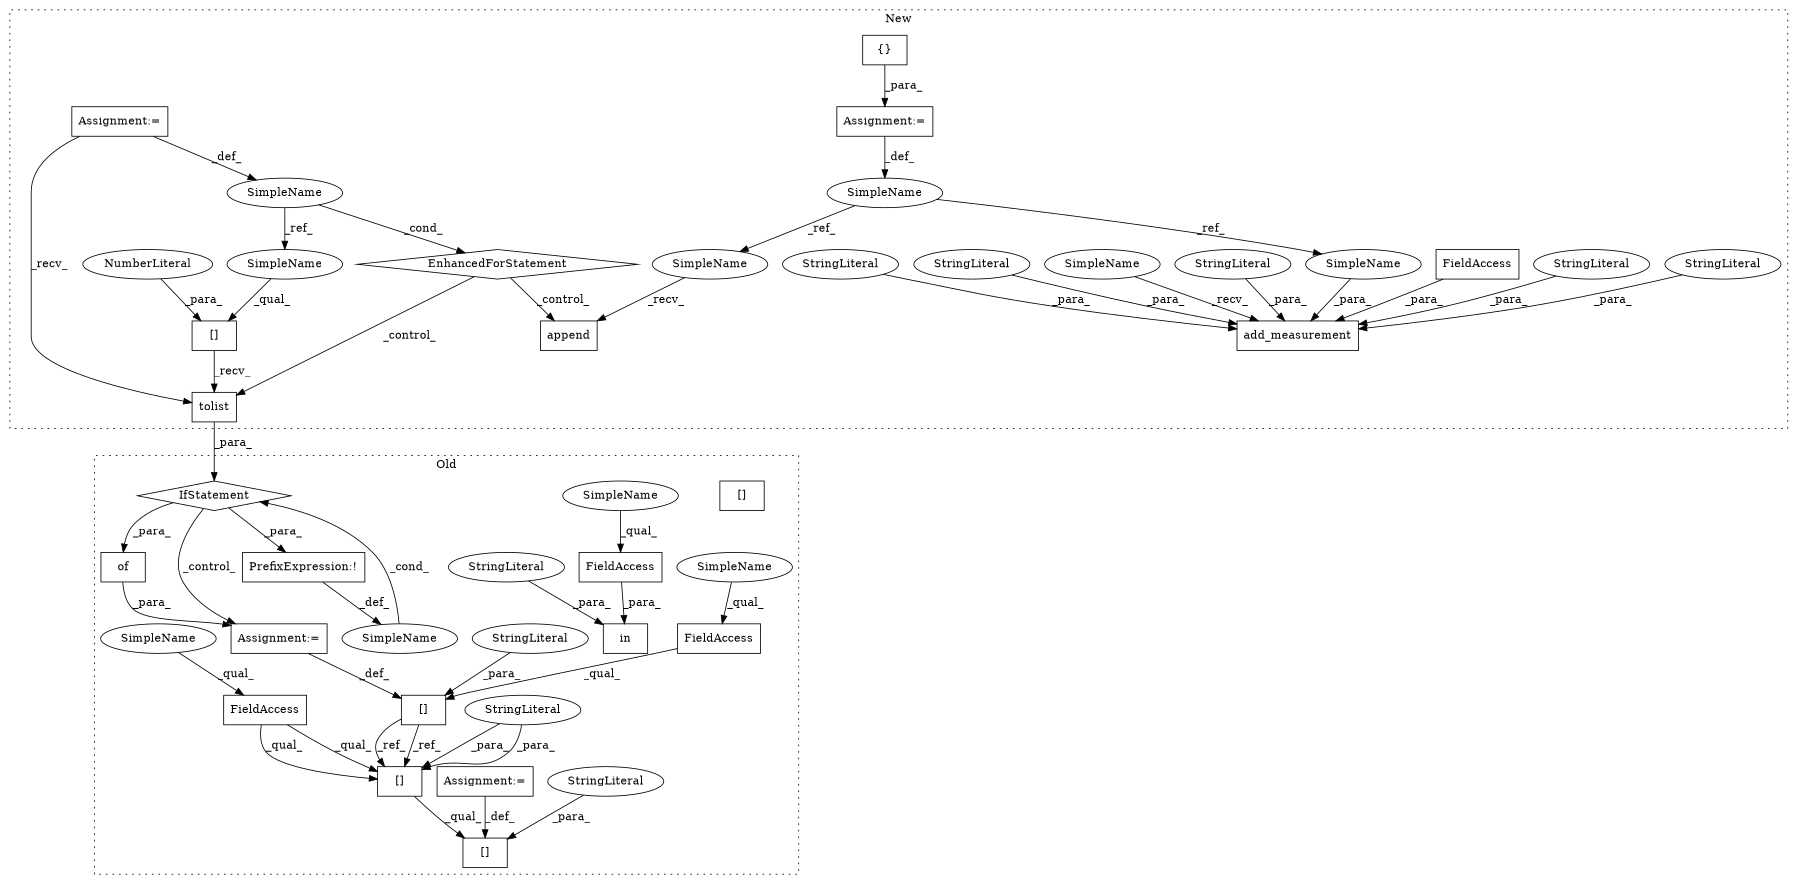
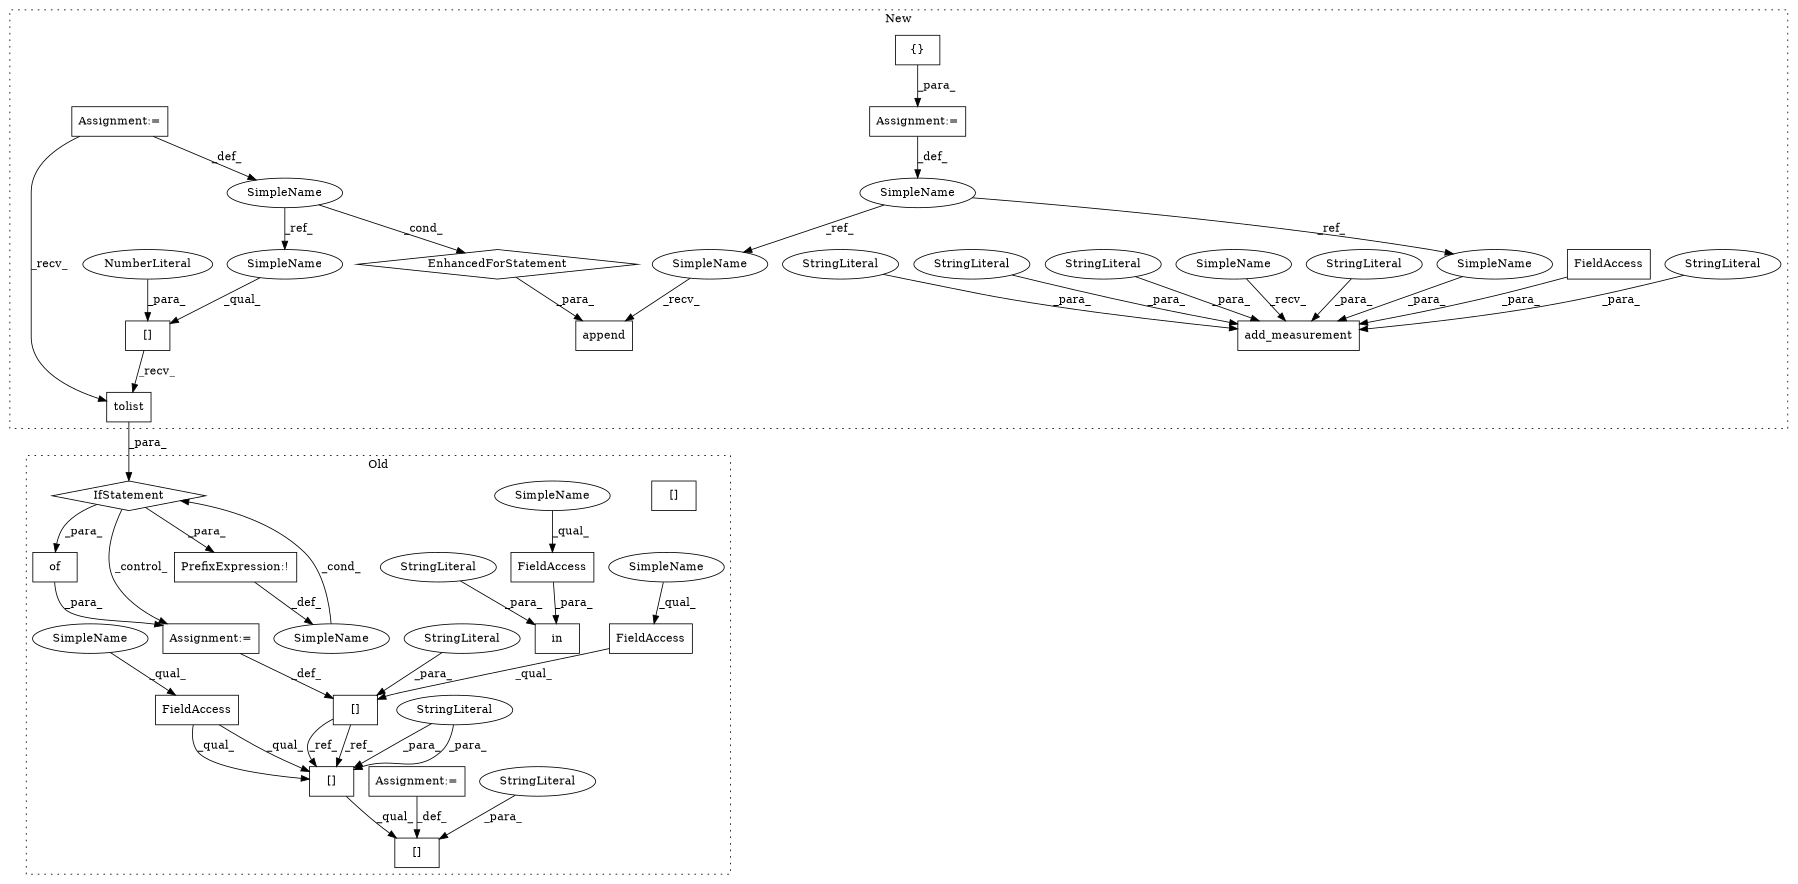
edge "EnhancedForStatement" -> "append": label "_control_" -> "_para_"
edge "EnhancedForStatement" -> "tolist": removed, label "_control_"
